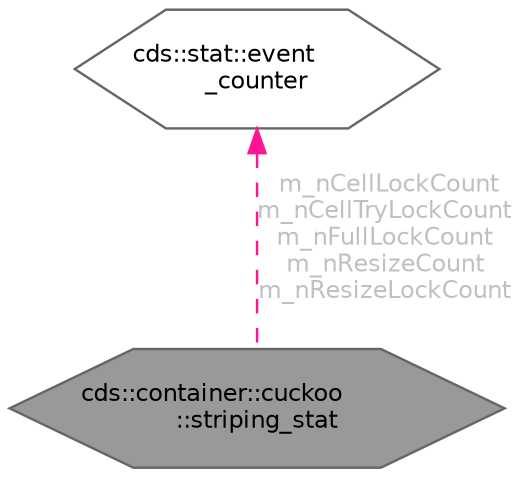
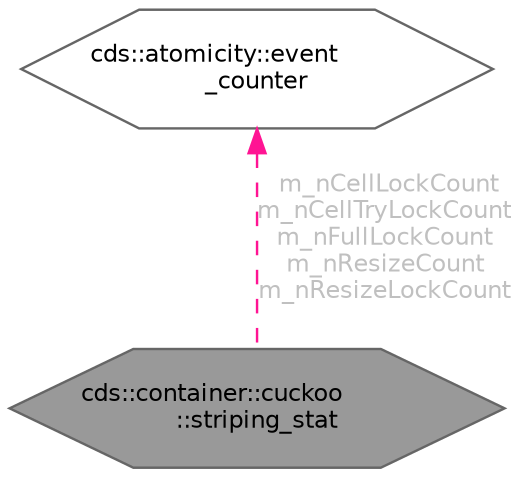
node "cds::stat::event _counter": label "cds::stat::event _counter" -> "cds::atomicity::event _counter"
